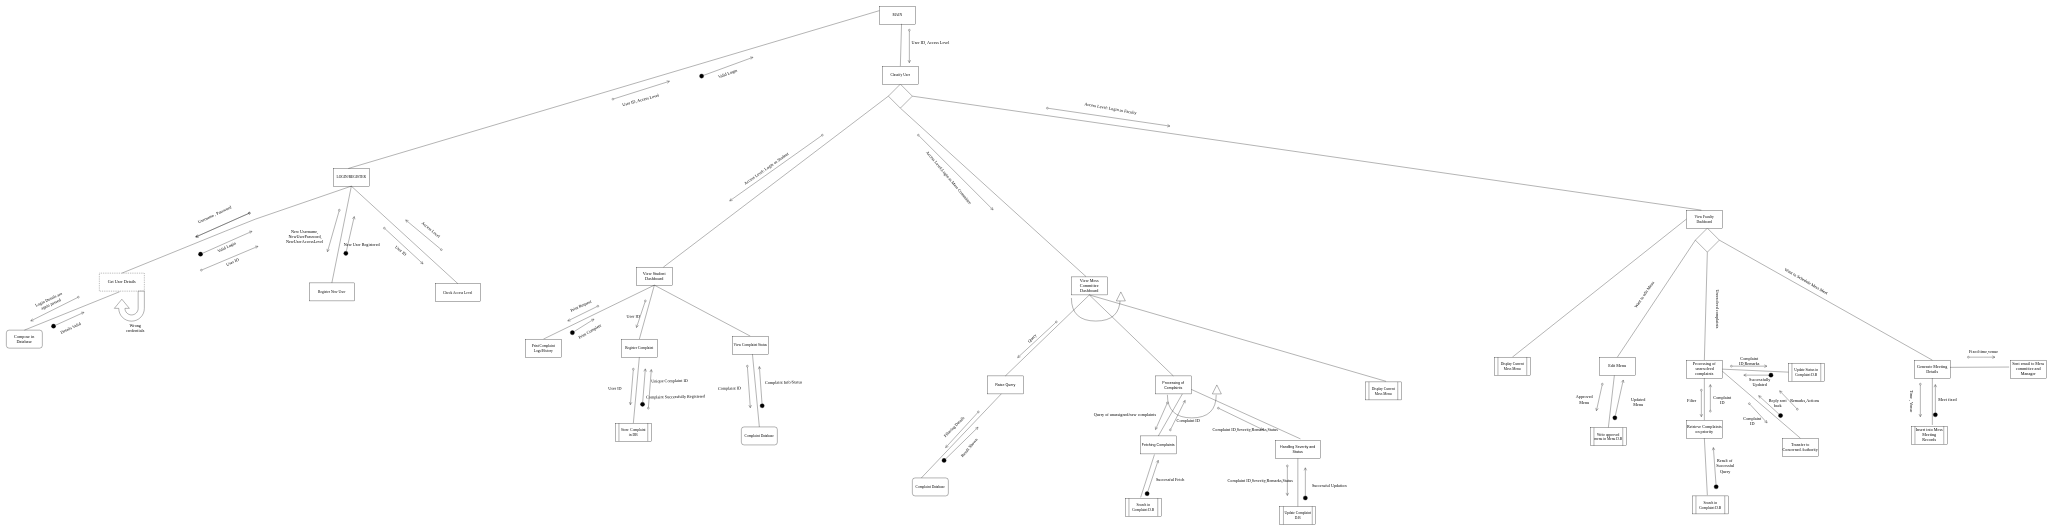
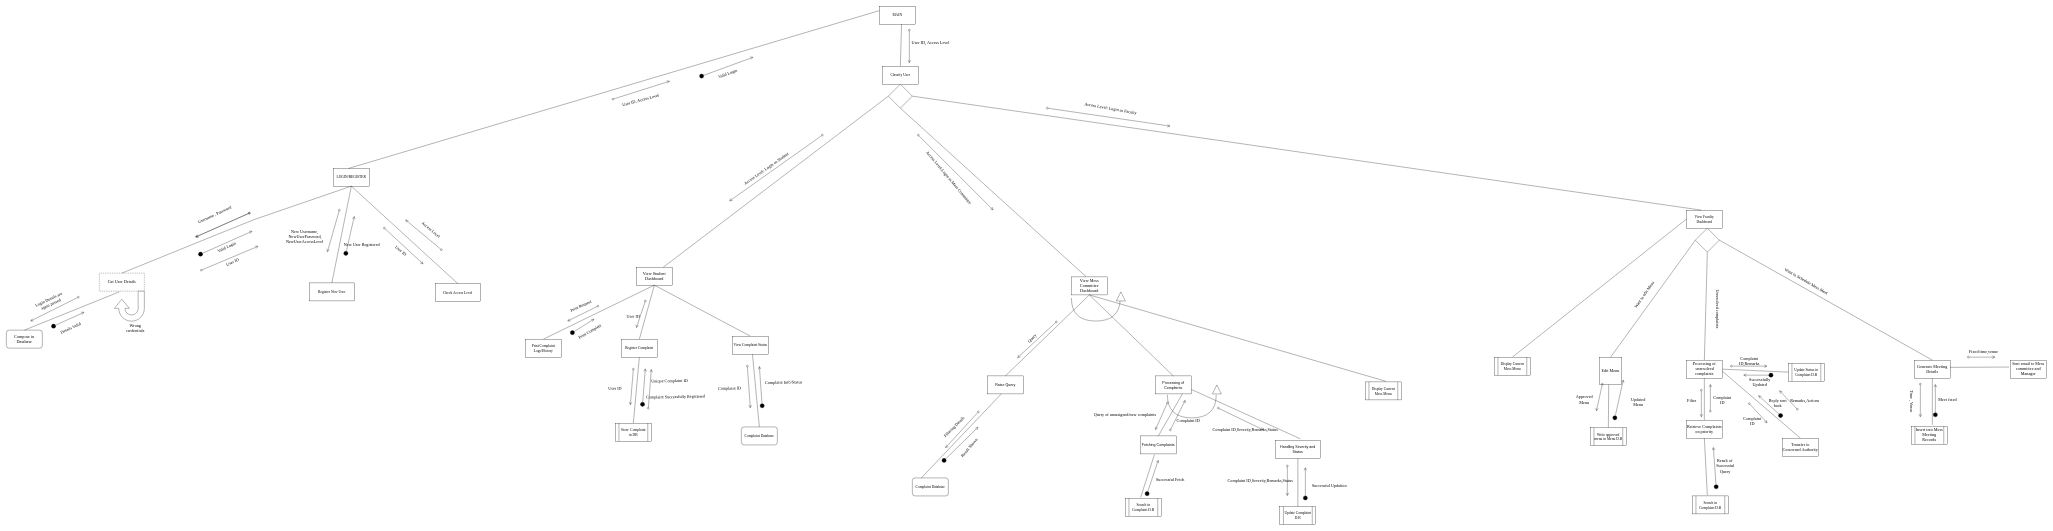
node "Edit Menu": size 36x18 -> 23x27
